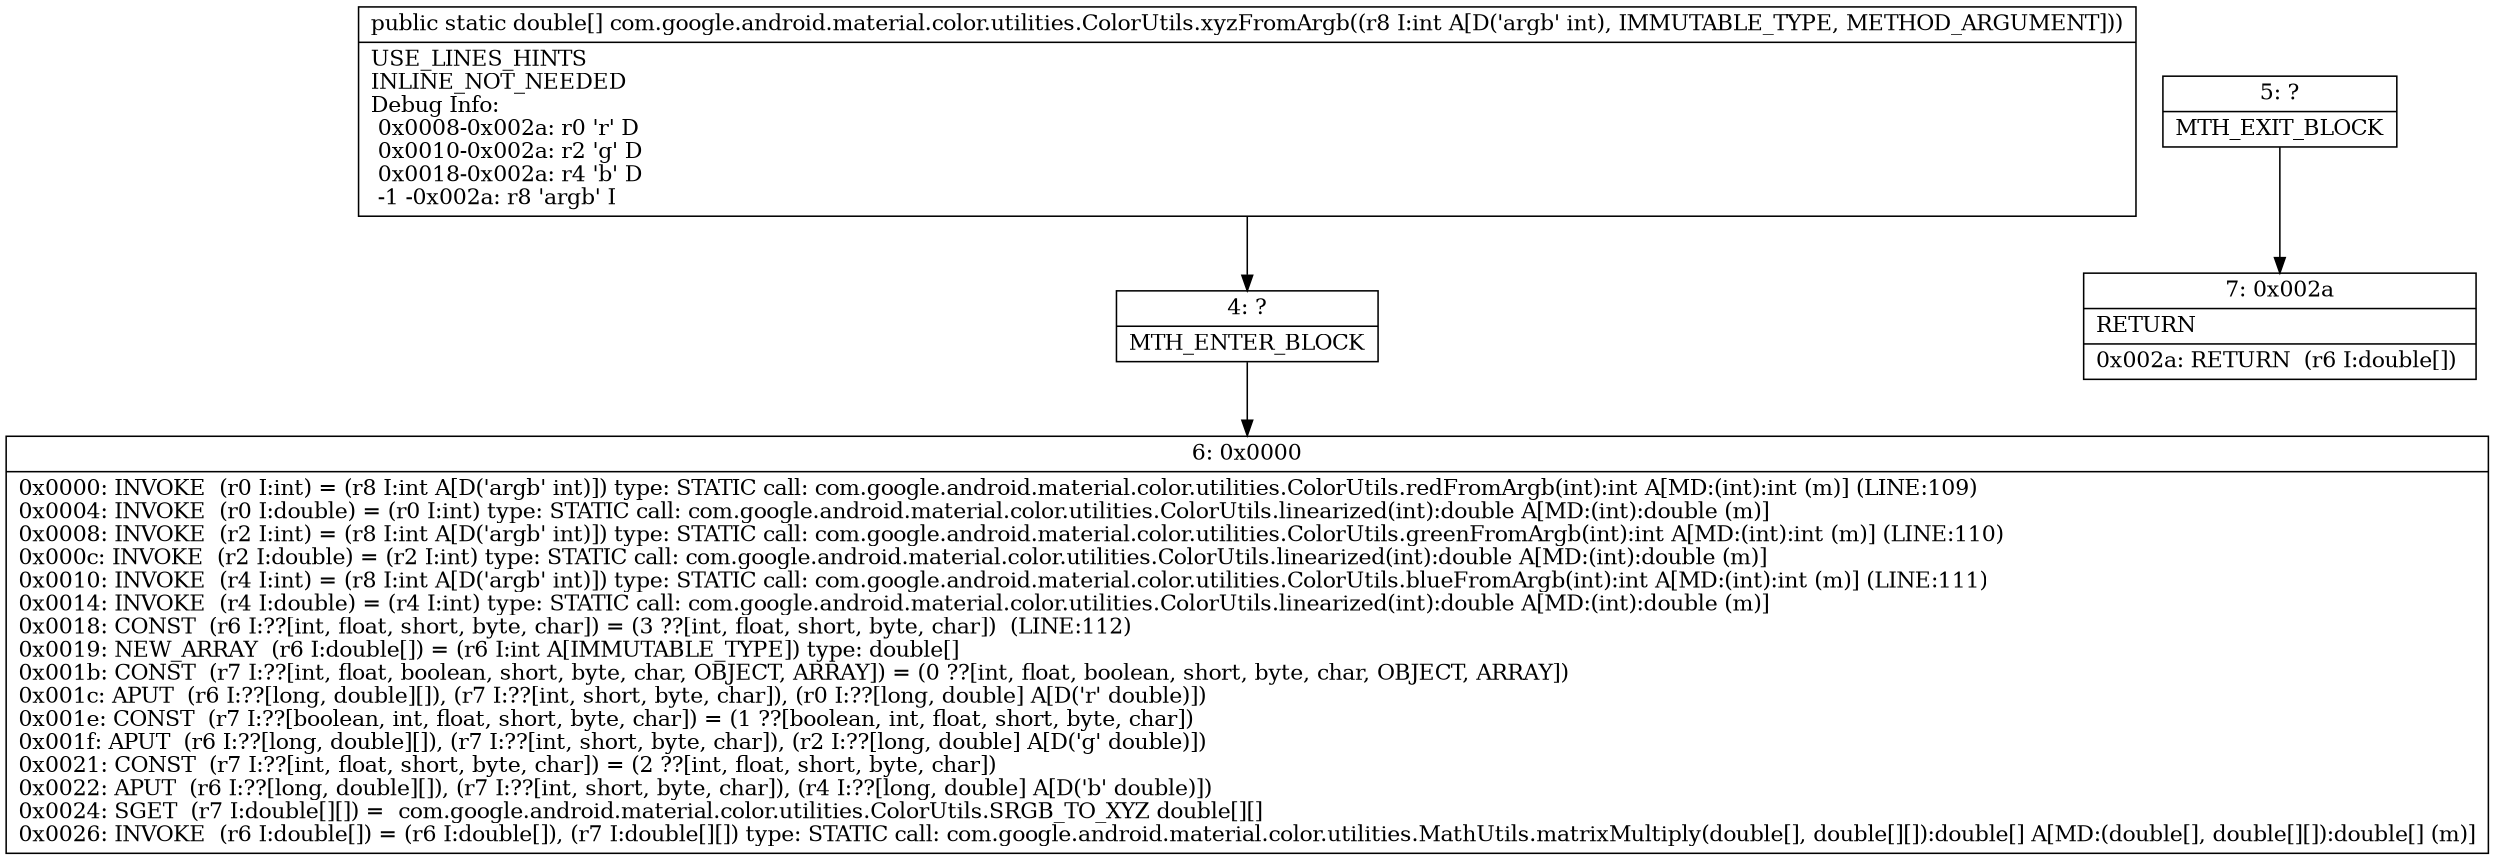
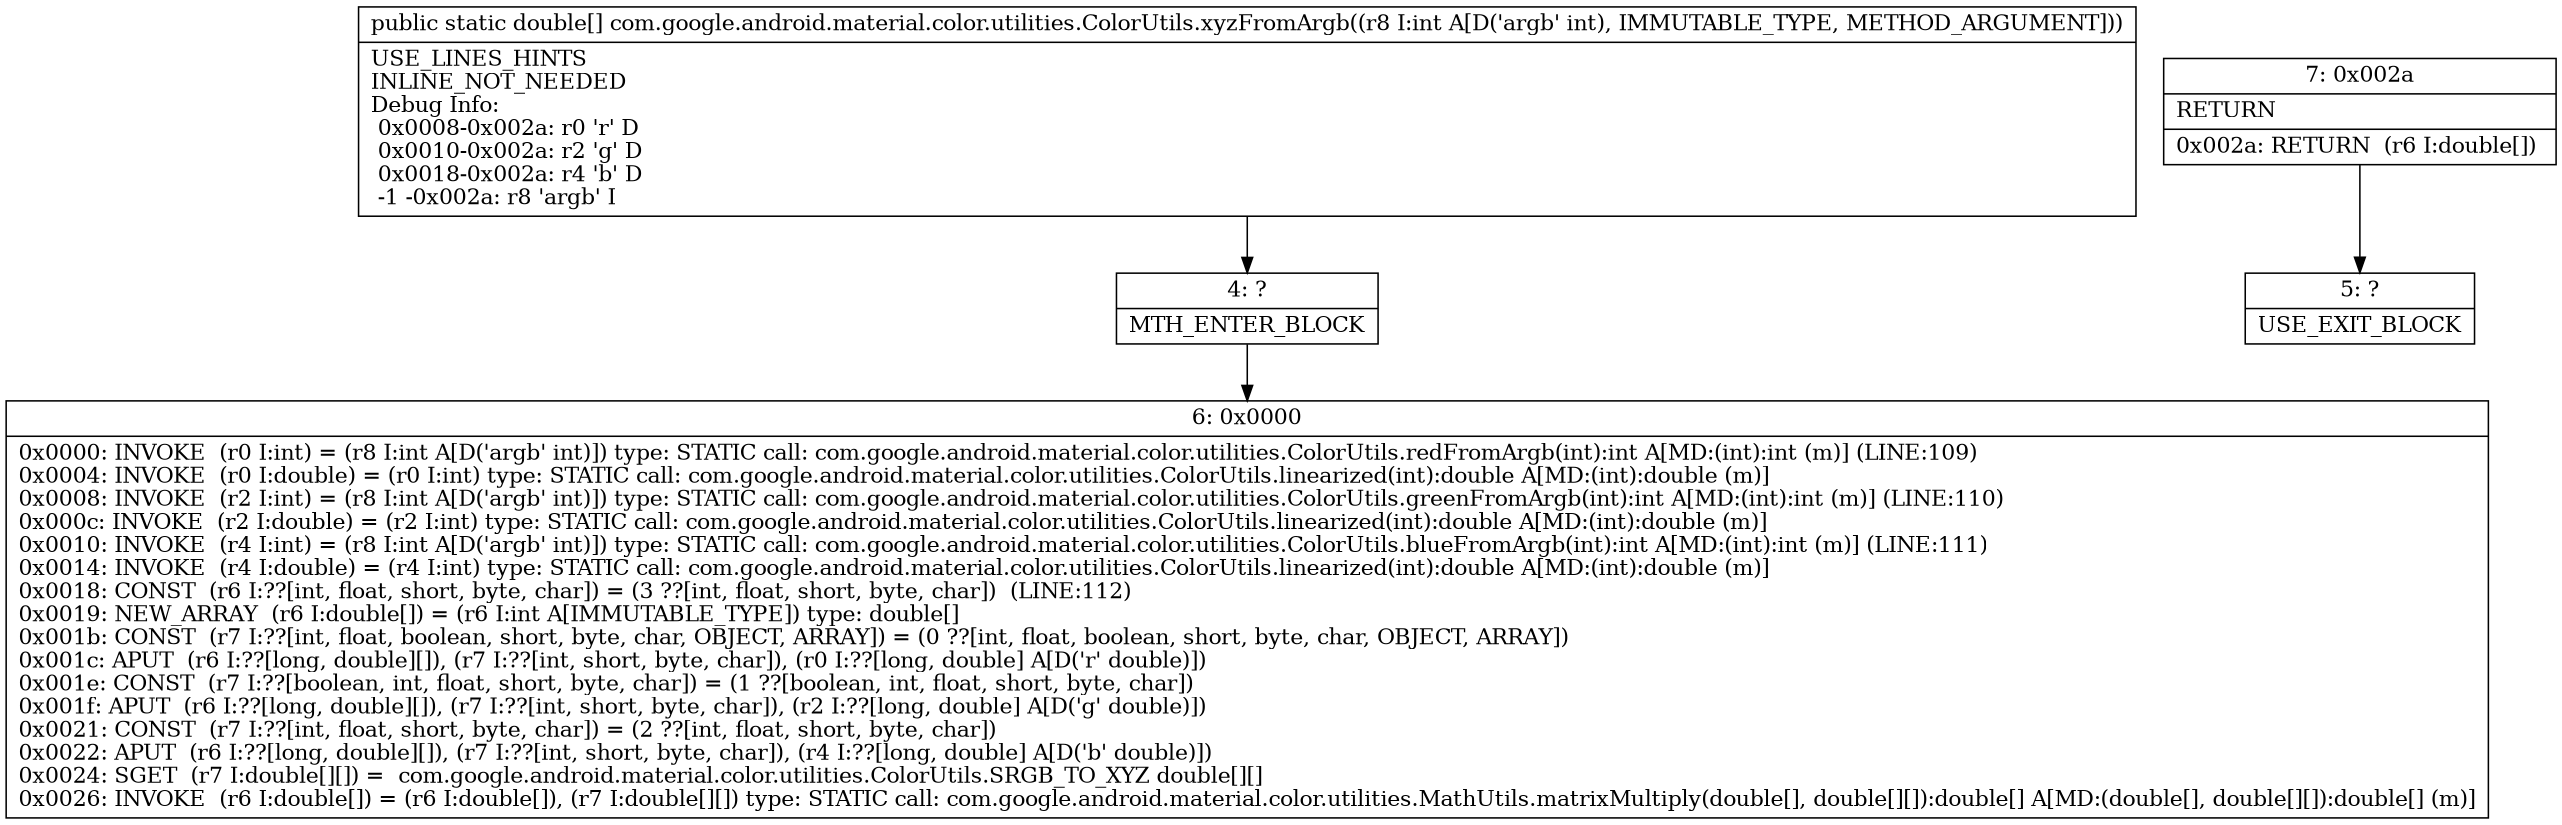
node "5: ?": text "MTH_EXIT_BLOCK" -> "USE_EXIT_BLOCK"
edge "5: ?" -> "7: 0x002a": reversed
